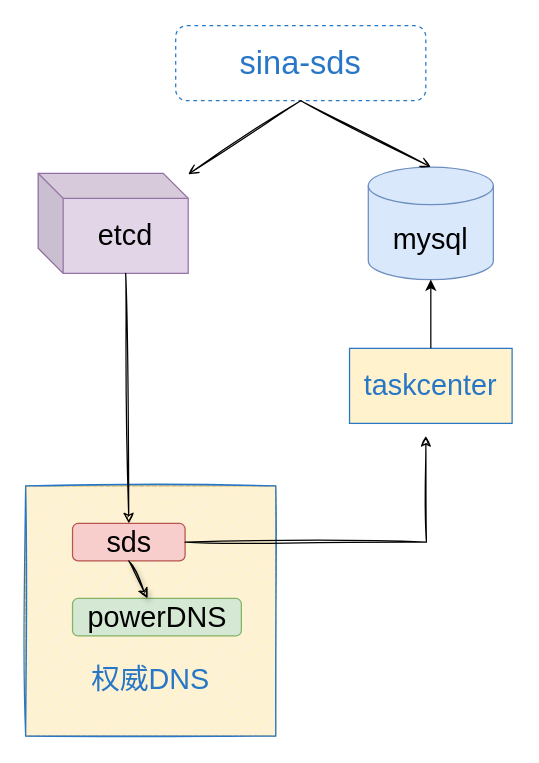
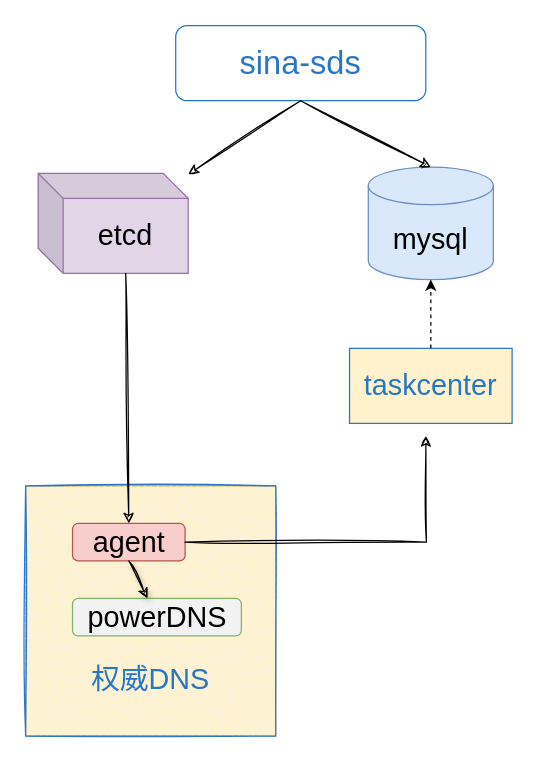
node "sina-sds": style dashed -> solid
edge "sina-sds" -> "mysql": arrowhead open -> classic
edge "sina-sds" -> "etcd": arrowhead open -> classic
edge "taskcenter" -> "mysql": style solid -> dashed
node "sds": label "sds" -> "agent"
node "powerDNS": fillcolor #d5e8d4 -> #f2f2f2
